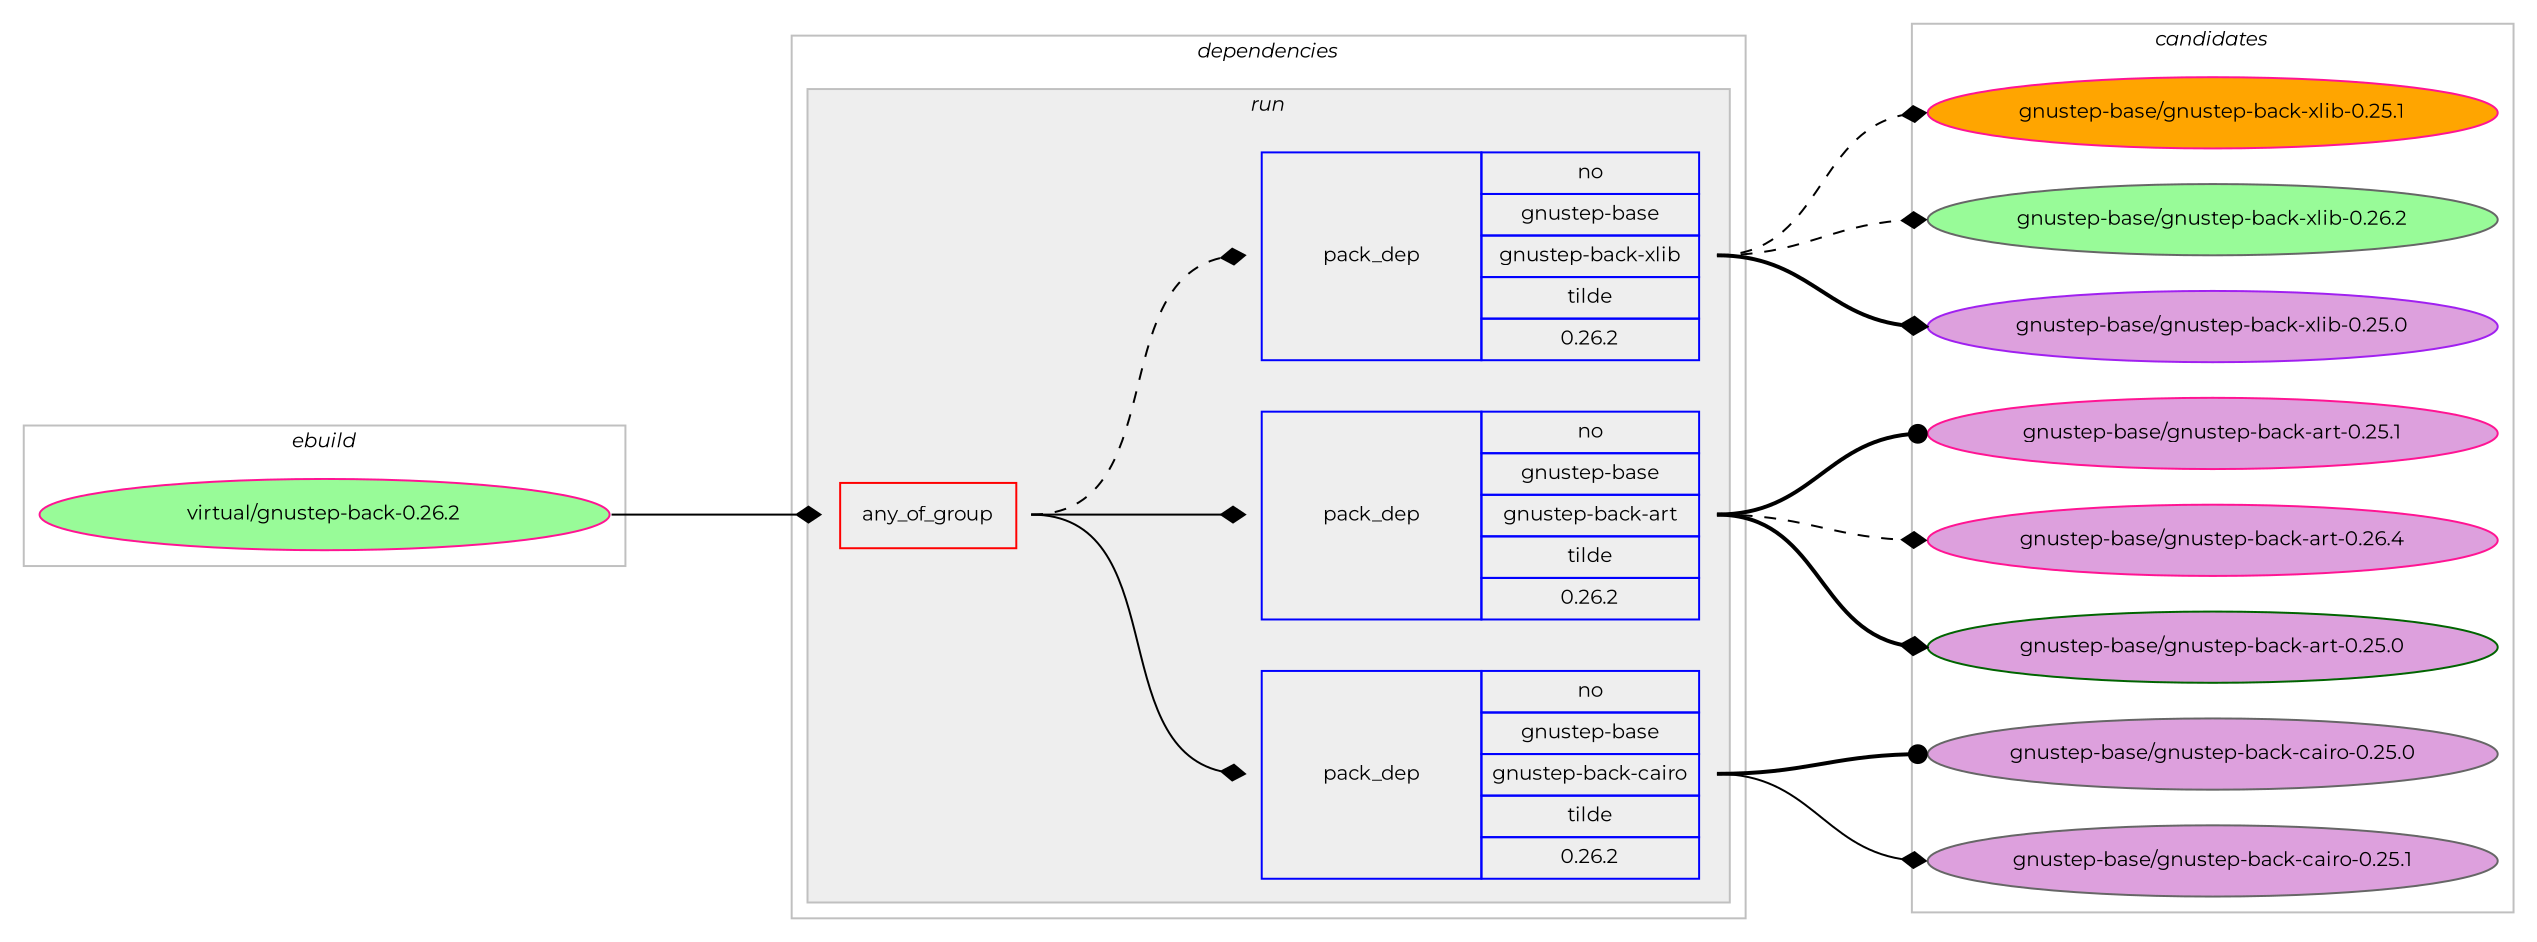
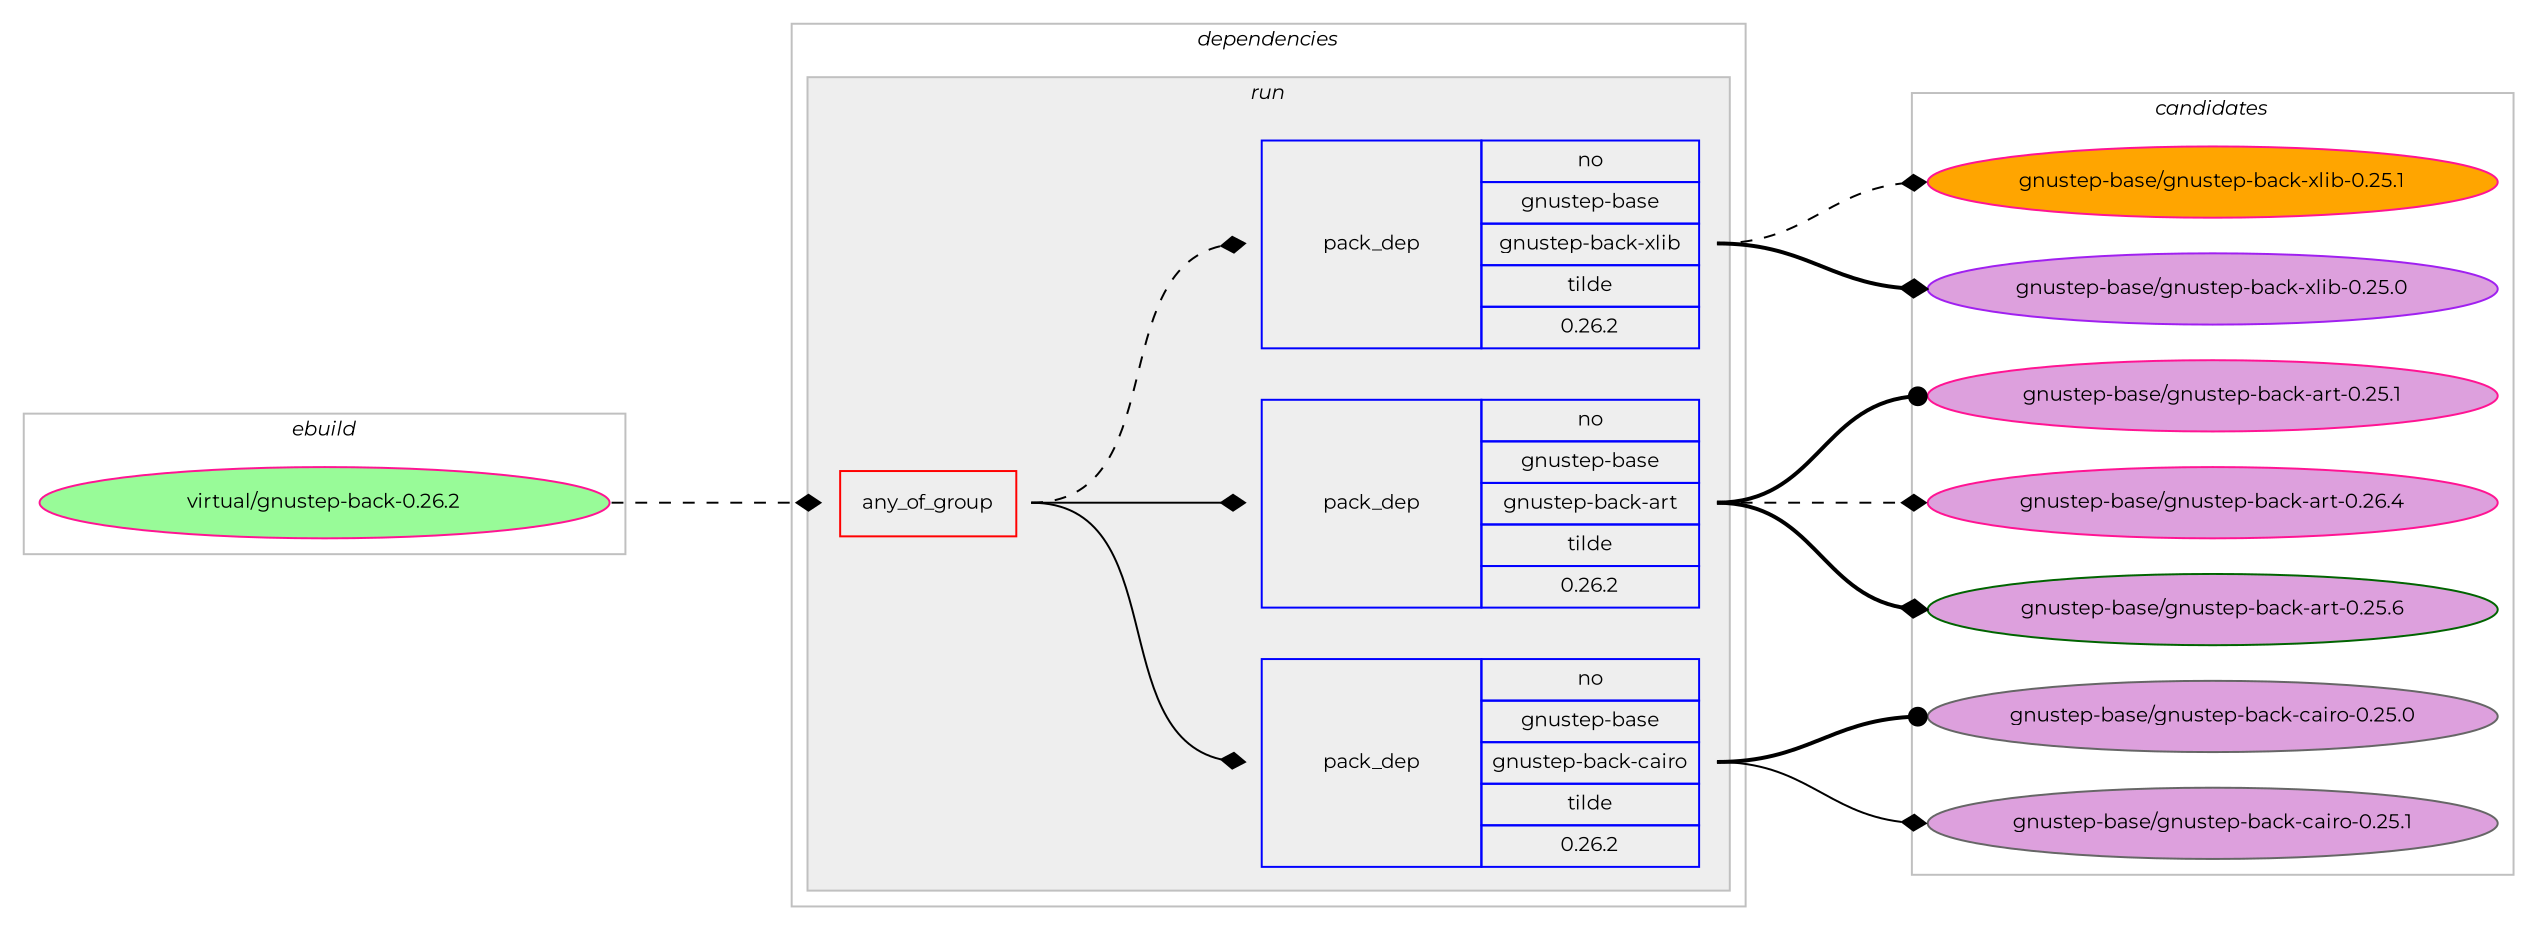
node "gnustep-base/gnustep-back-xlib-0.26.2": removed
edge "virtual/gnustep-back-0.26.2" -> "any_of_group": style solid -> dashed
node "gnustep-base/gnustep-back-art-0.25.0": label "gnustep-base/gnustep-back-art-0.25.0" -> "gnustep-base/gnustep-back-art-0.25.6"
